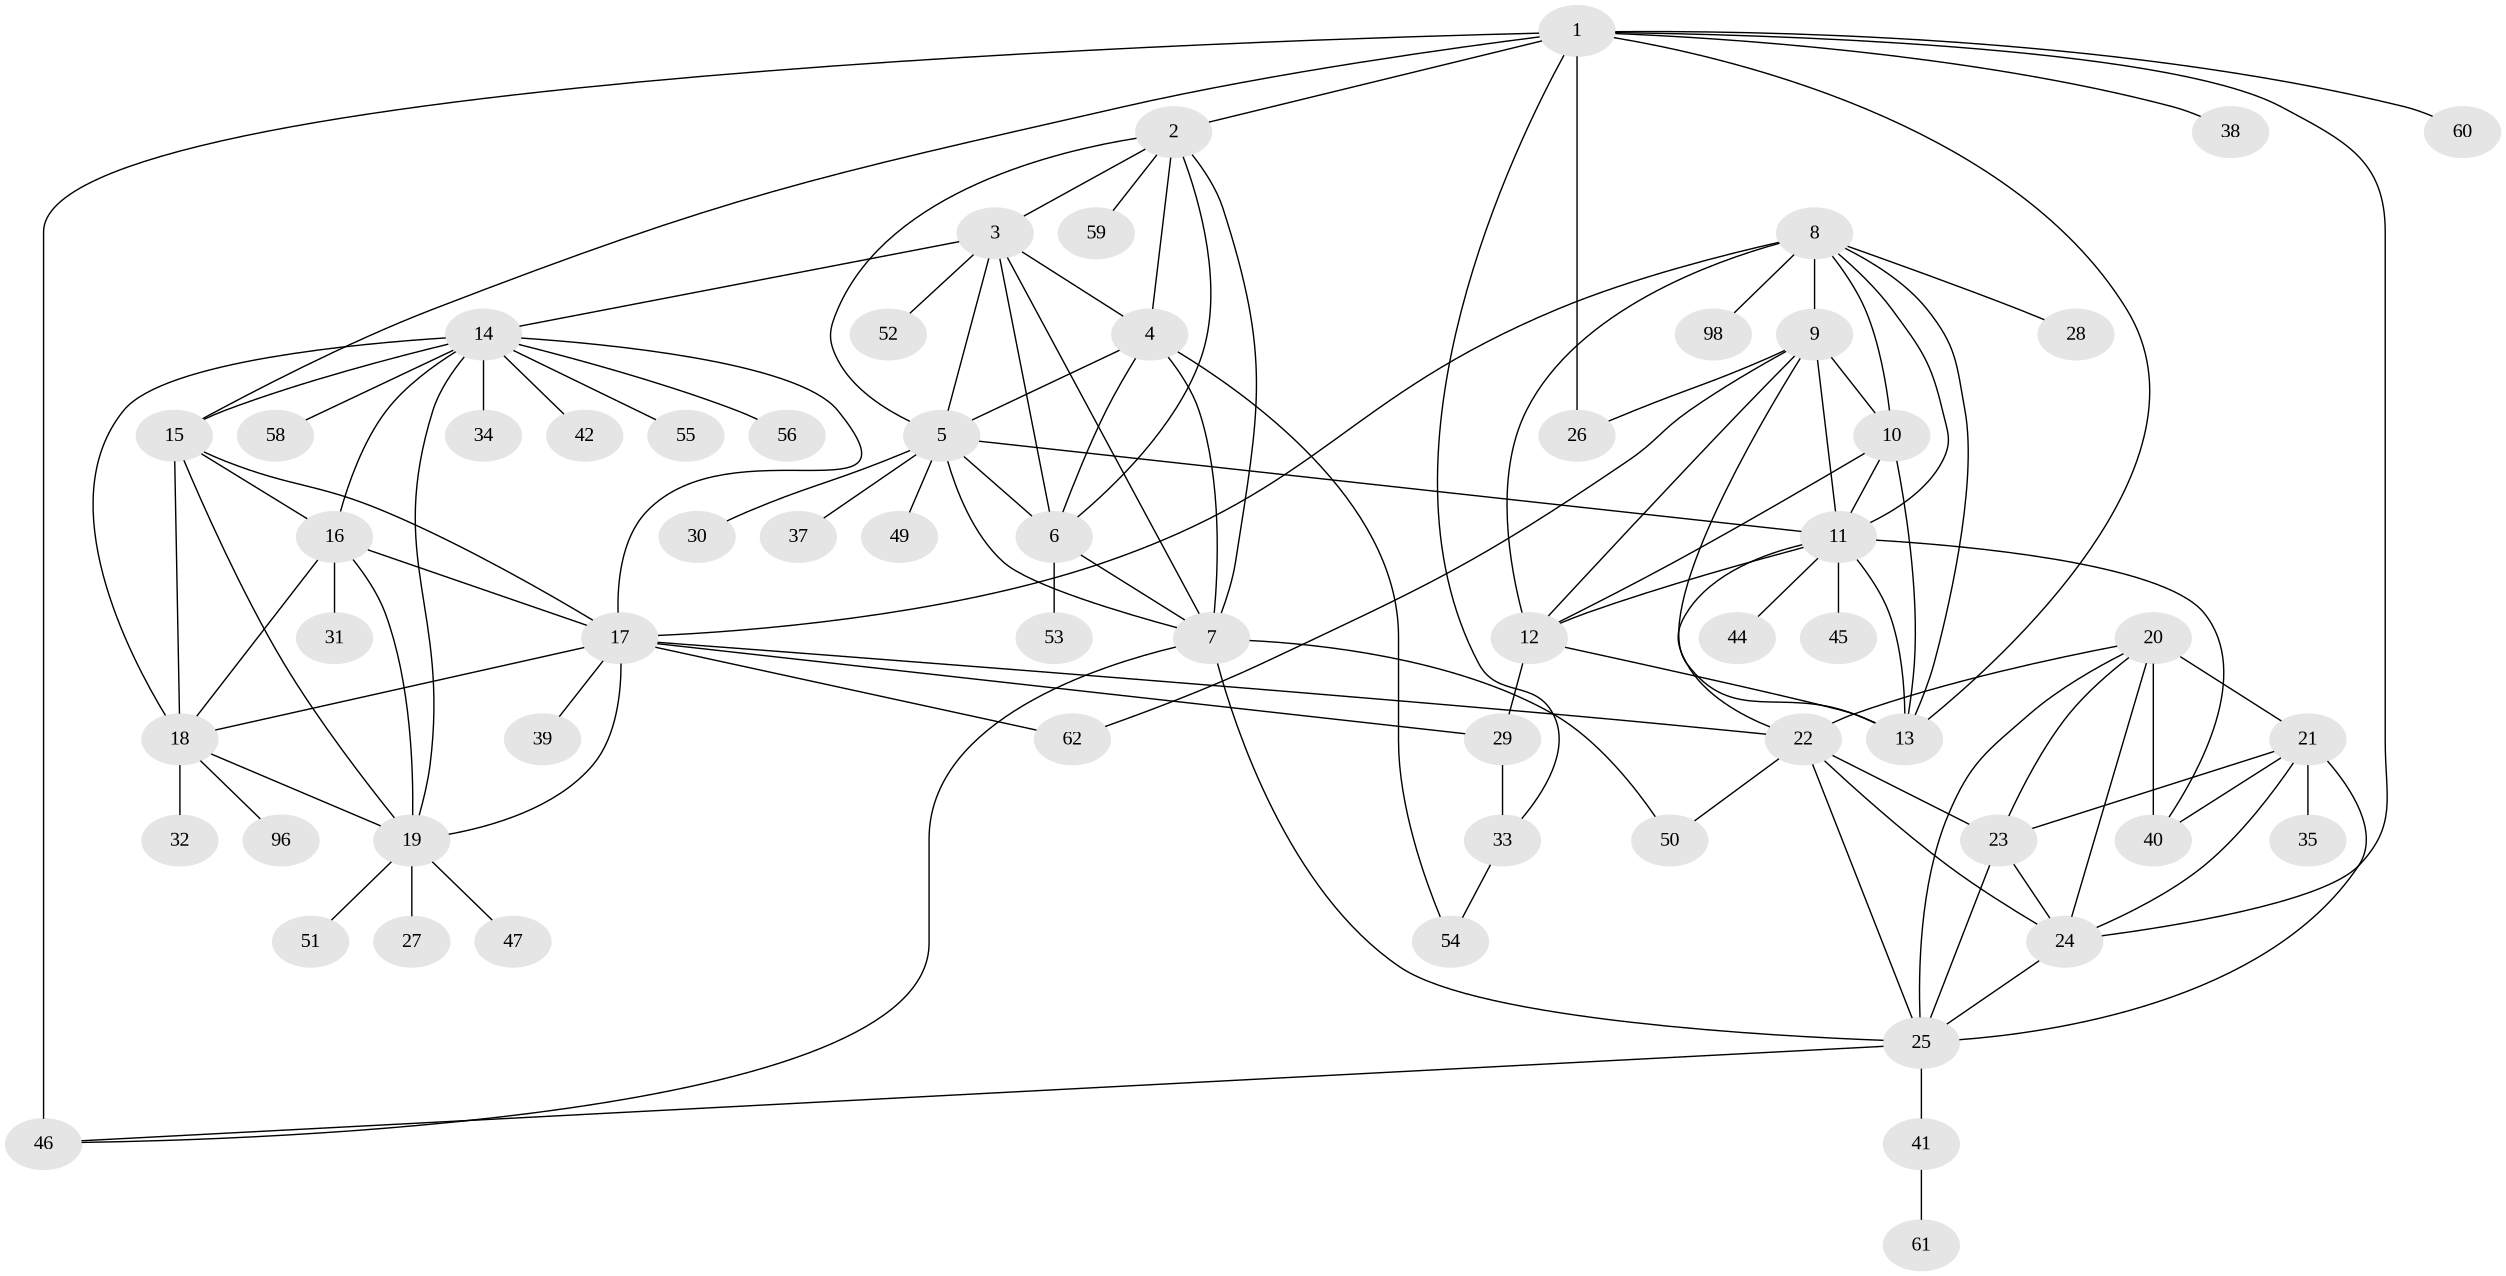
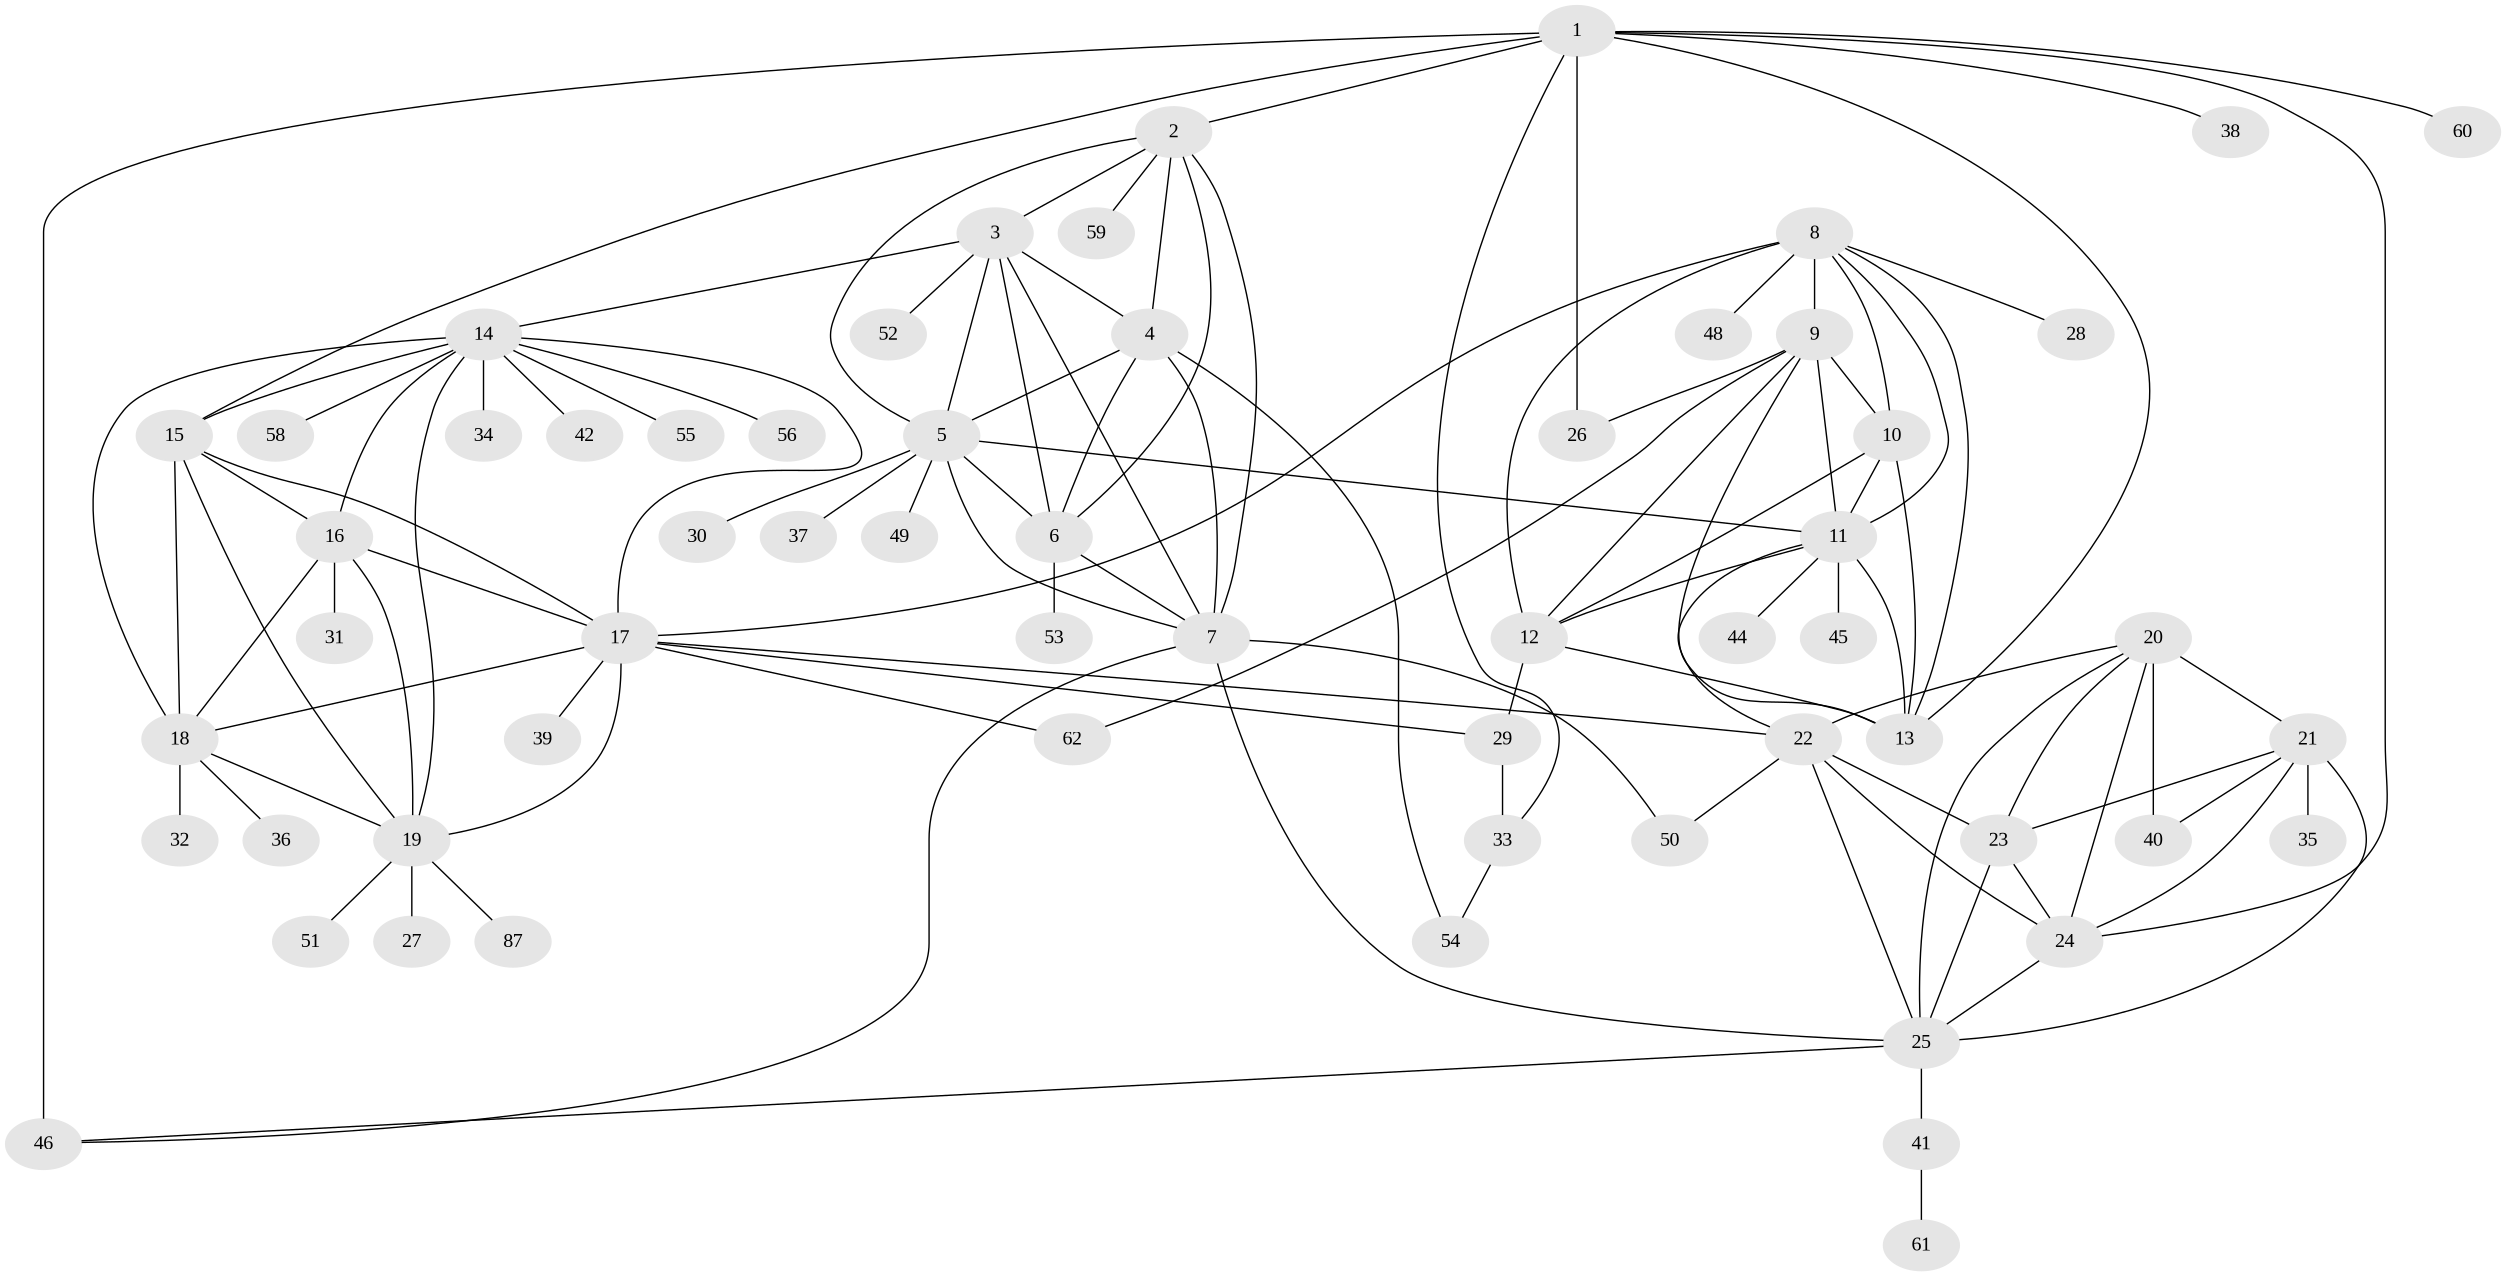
node "98": label "98" -> "48"
edge "11" -- "40": removed
node "96": label "96" -> "36"
node "47": label "47" -> "87"
